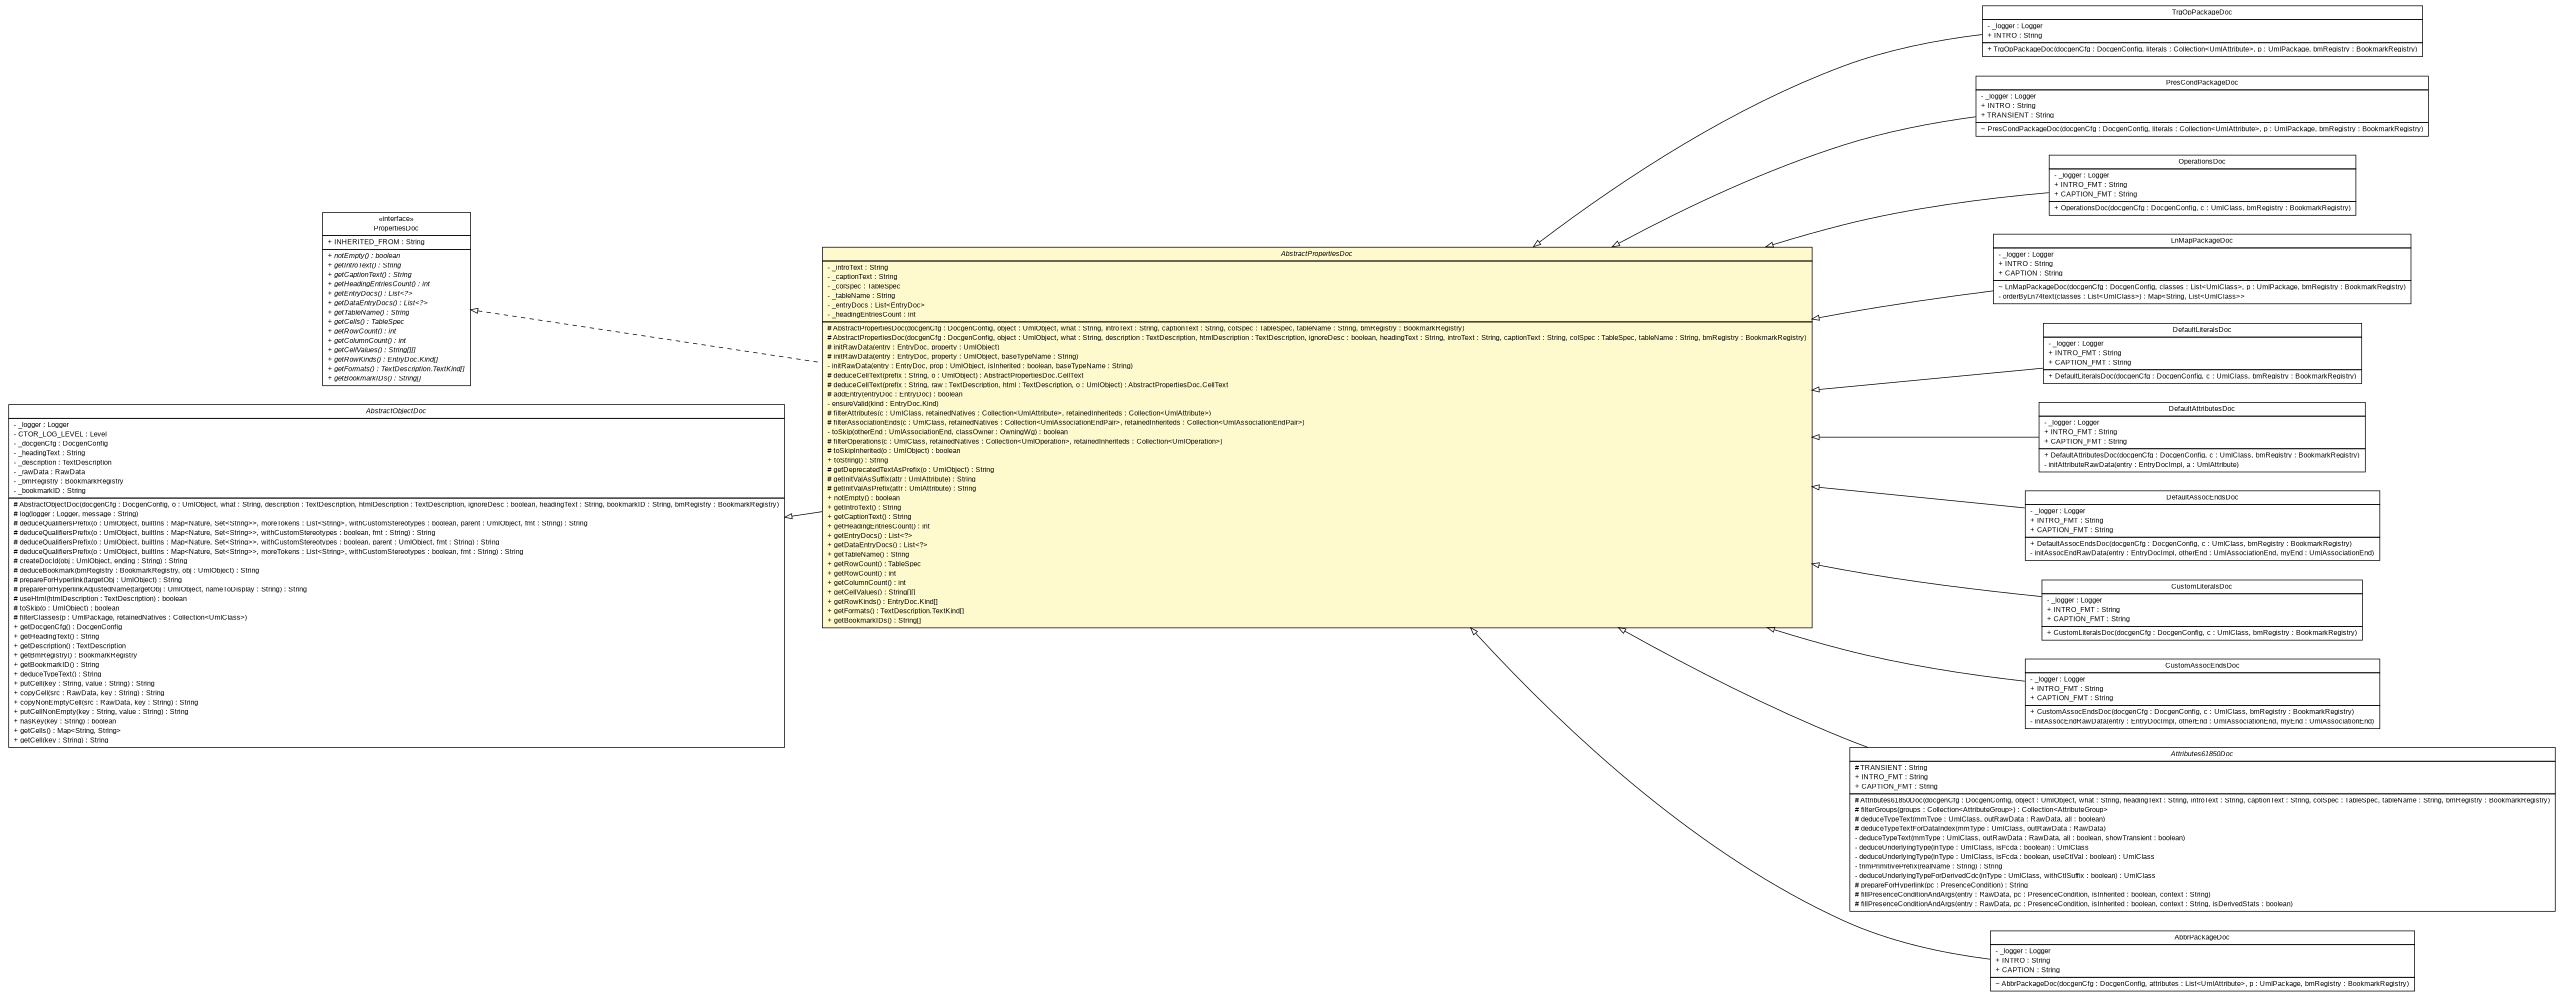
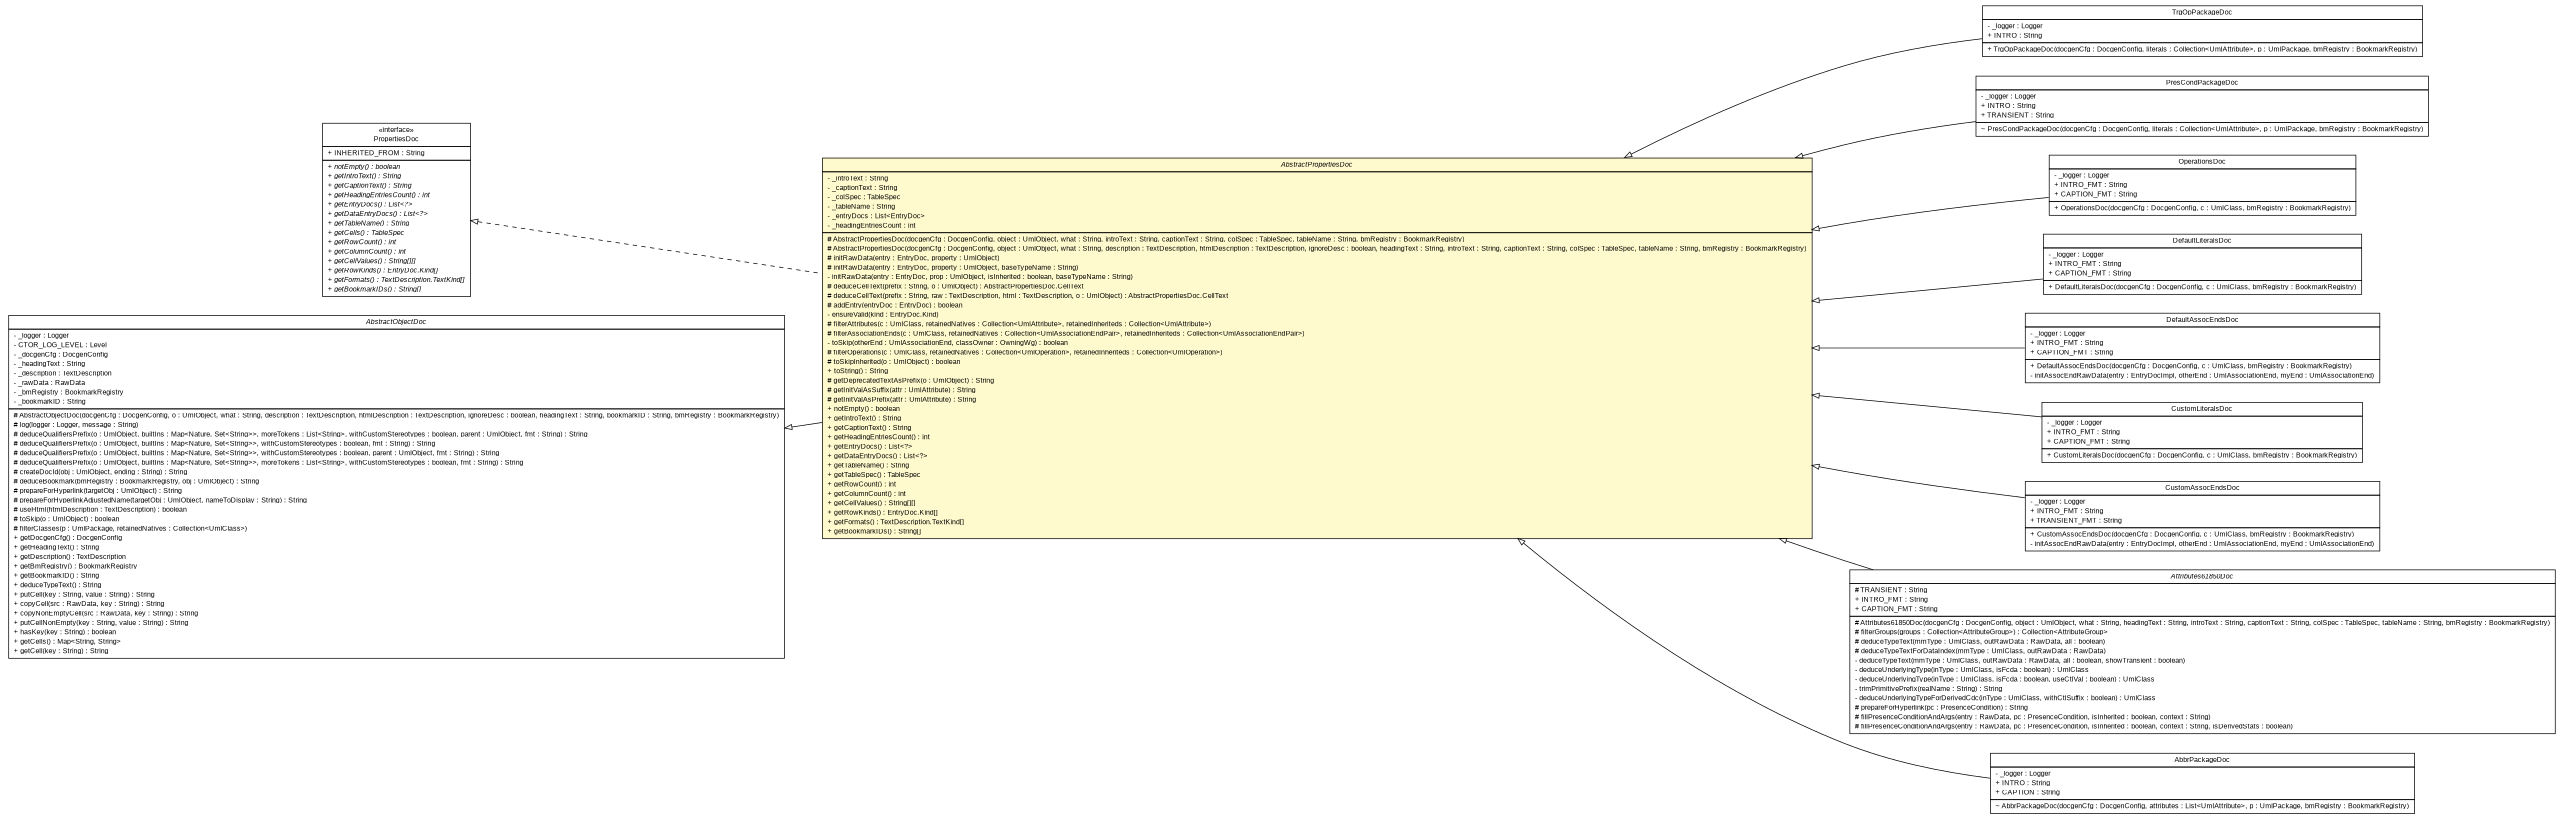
node "LnMapPackageDoc": removed
node "DefaultAttributesDoc": removed
node "AbstractPropertiesDoc": text "+ getRowCount() : TableSpec" -> "+ getTableSpec() : TableSpec"
node "CustomAssocEndsDoc": text "+ CAPTION_FMT : String" -> "+ TRANSIENT_FMT : String"
